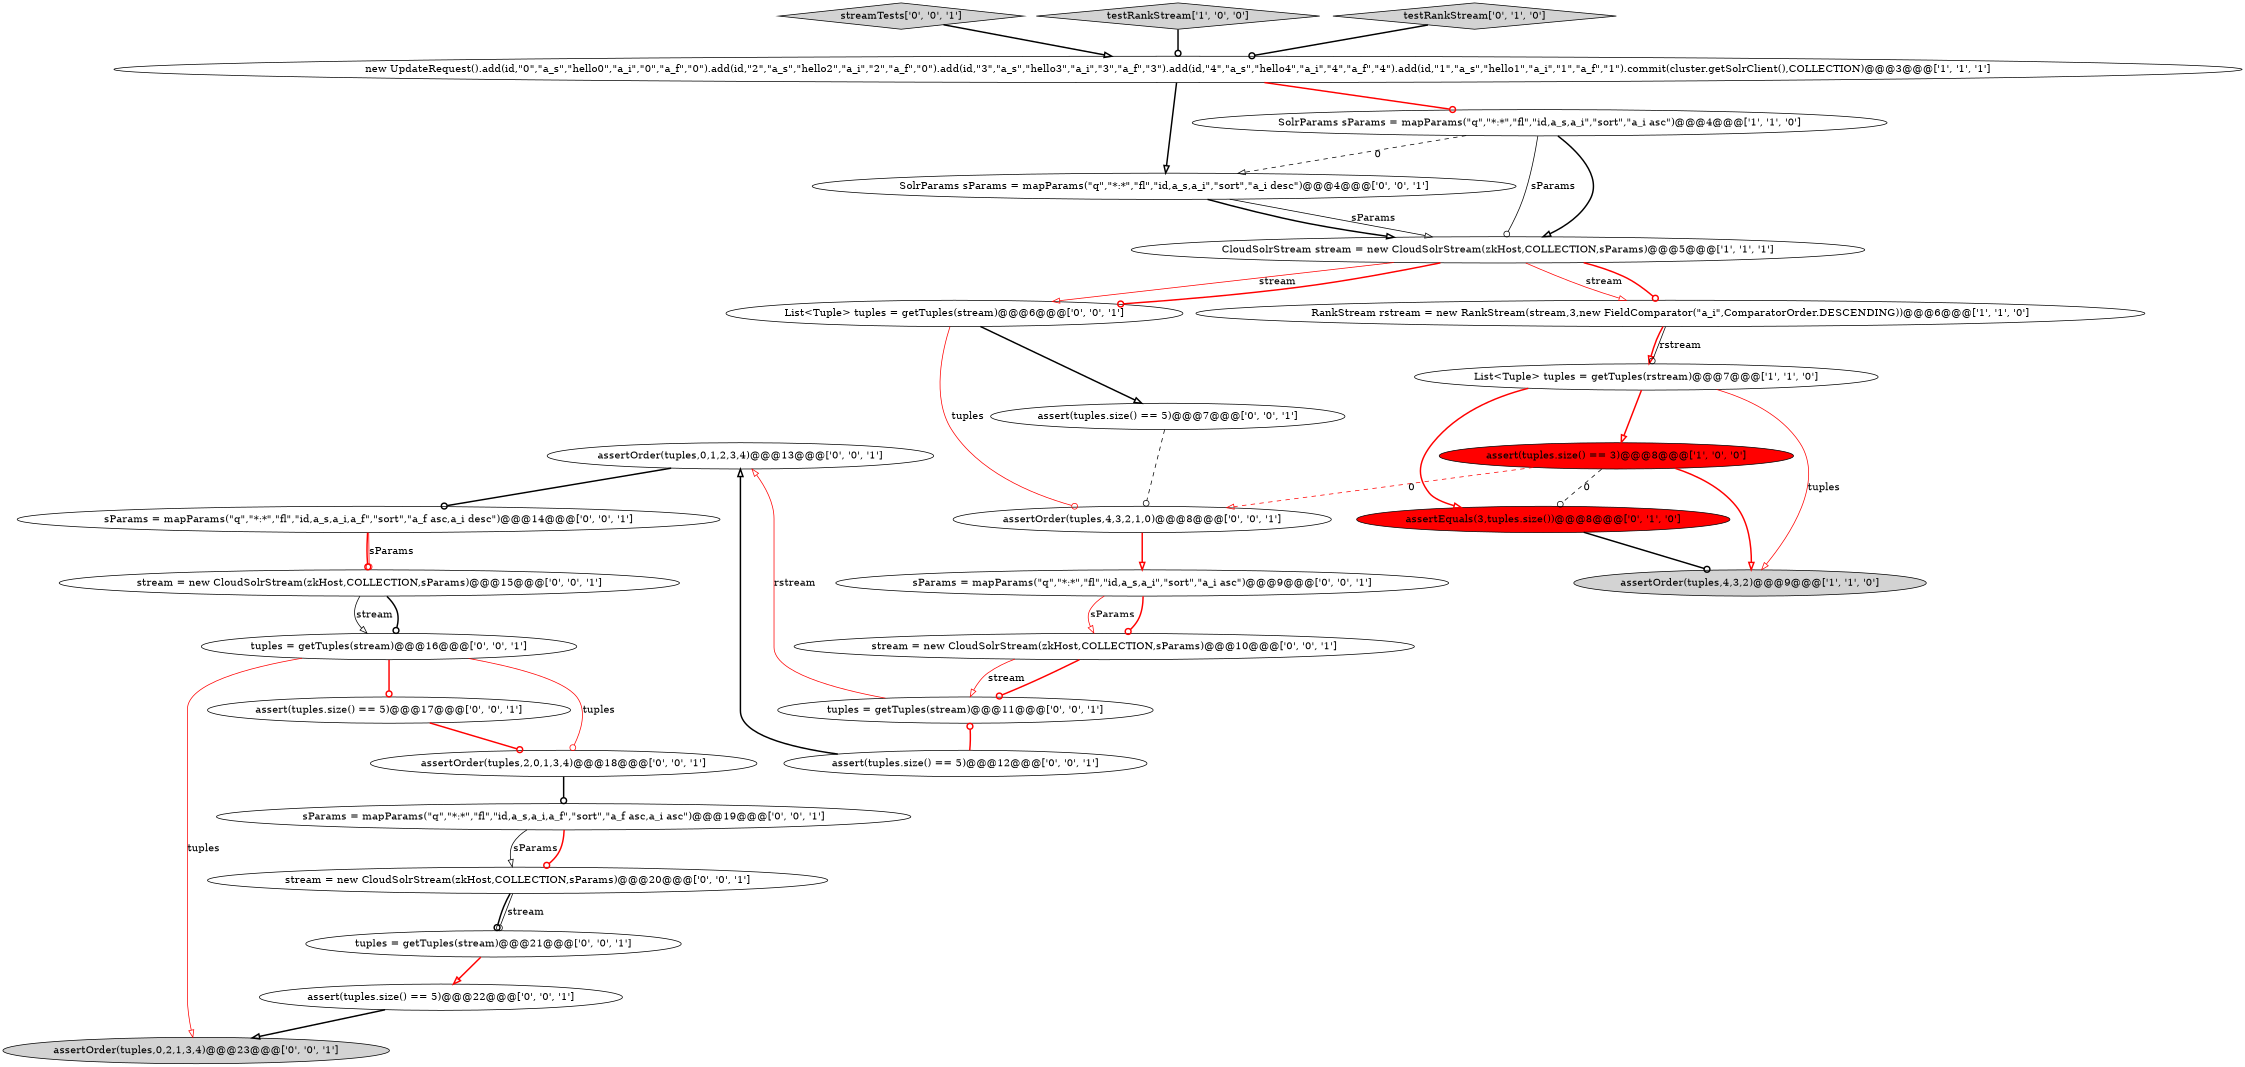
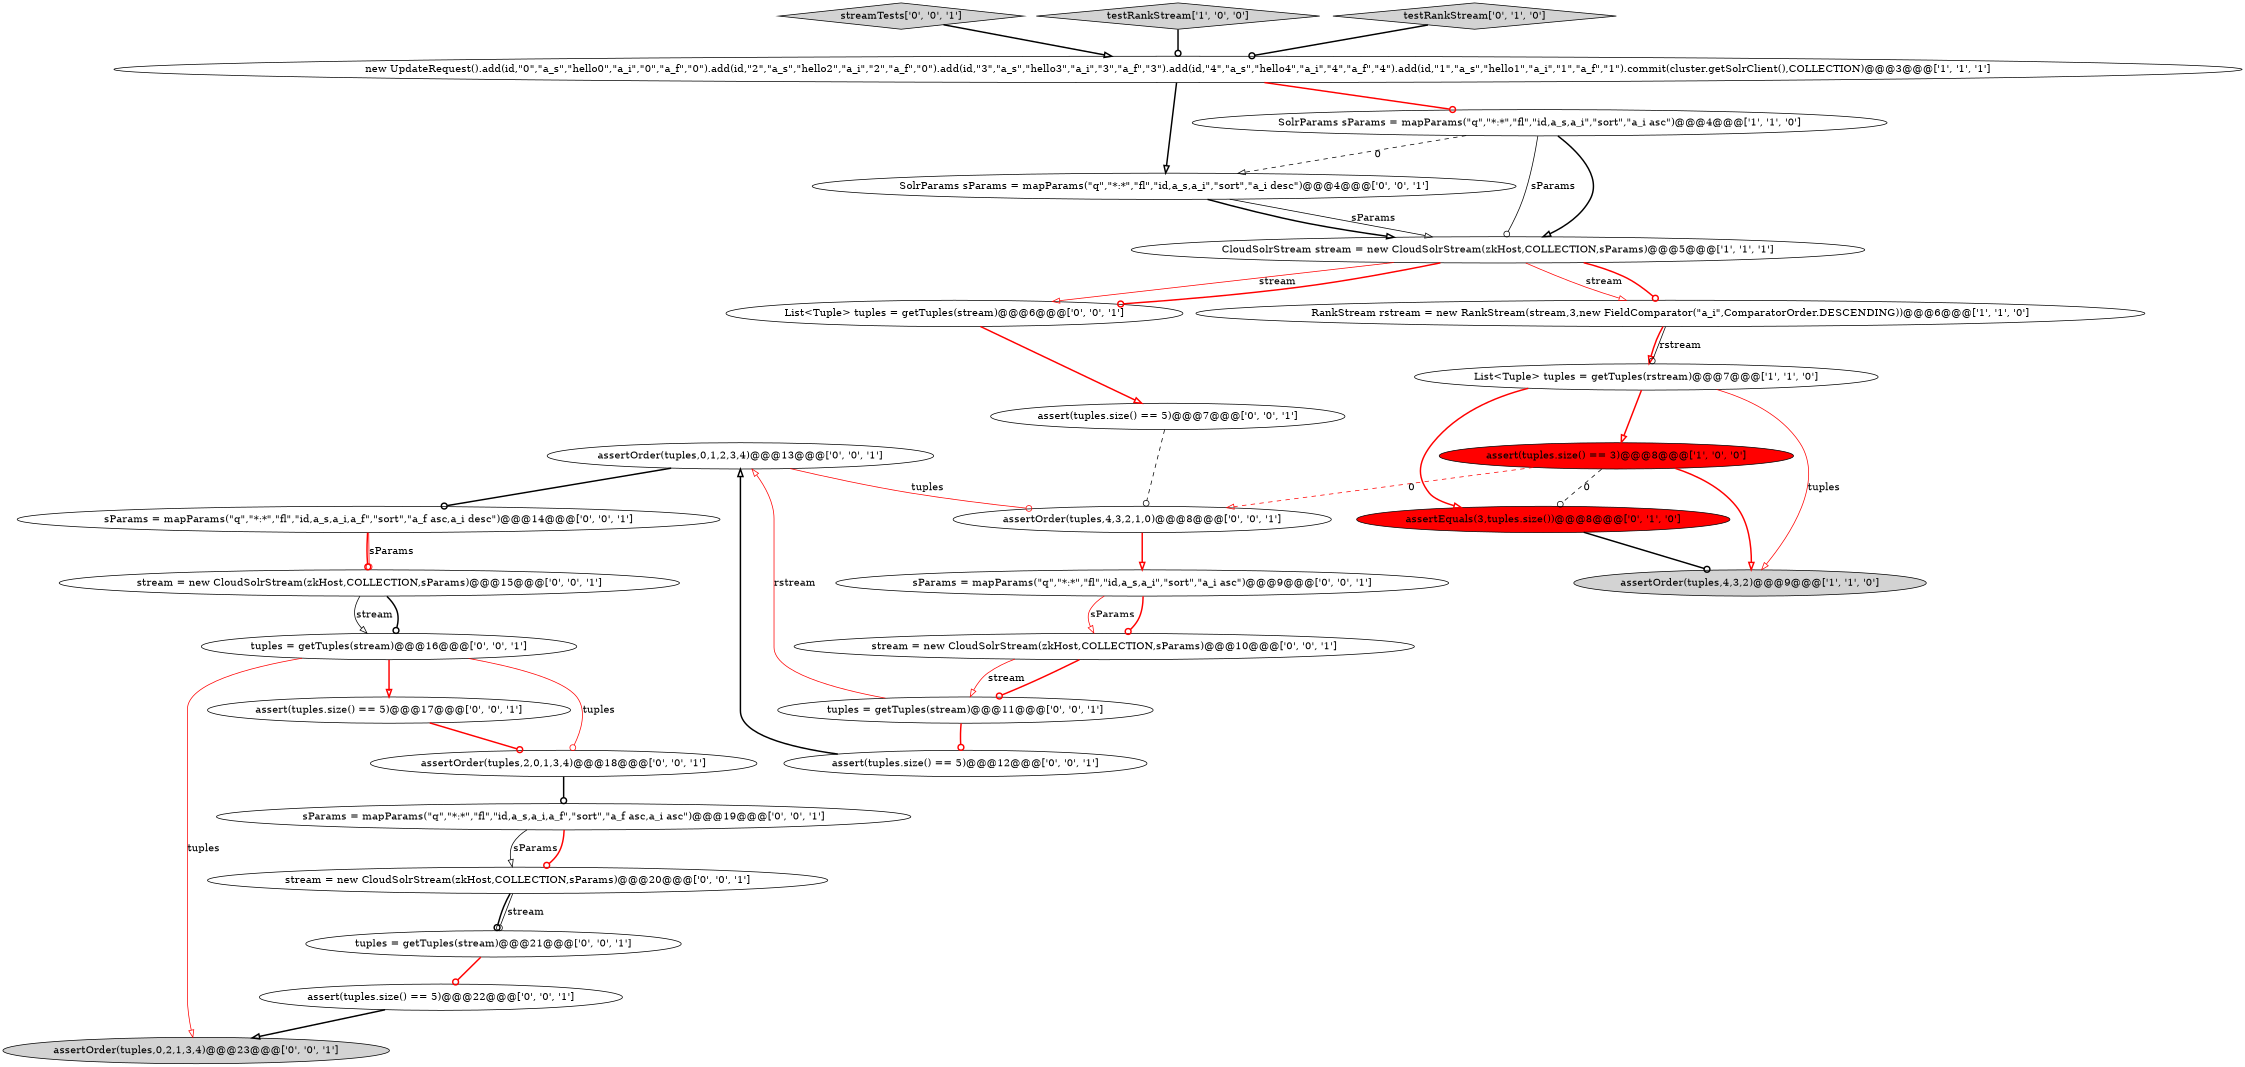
edge "List<Tuple> tuples = getTuples(stream)@@@6@@@['0', '0', '1']" -> "assert(tuples.size() == 5)@@@7@@@['0', '0', '1']": color black -> red
edge "List<Tuple> tuples = getTuples(stream)@@@6@@@['0', '0', '1']" -> "assertOrder(tuples,4,3,2,1,0)@@@8@@@['0', '0', '1']": now "assertOrder(tuples,0,1,2,3,4)@@@13@@@['0', '0', '1']" -> "assertOrder(tuples,4,3,2,1,0)@@@8@@@['0', '0', '1']"
edge "tuples = getTuples(stream)@@@16@@@['0', '0', '1']" -> "assert(tuples.size() == 5)@@@17@@@['0', '0', '1']": arrowhead odot -> onormal
edge "assert(tuples.size() == 5)@@@12@@@['0', '0', '1']" -> "tuples = getTuples(stream)@@@11@@@['0', '0', '1']": reversed
edge "tuples = getTuples(stream)@@@21@@@['0', '0', '1']" -> "assert(tuples.size() == 5)@@@22@@@['0', '0', '1']": arrowhead onormal -> odot
